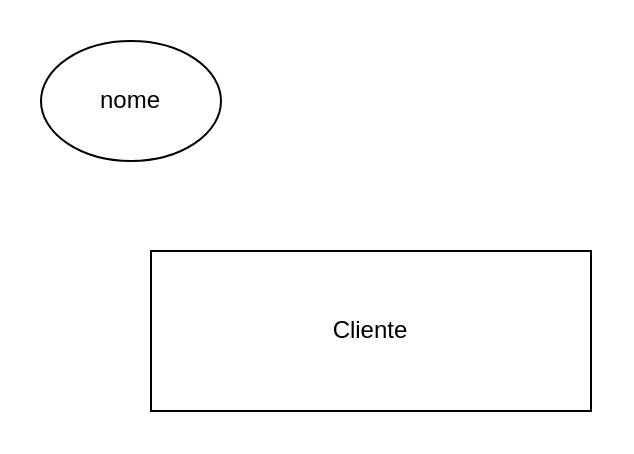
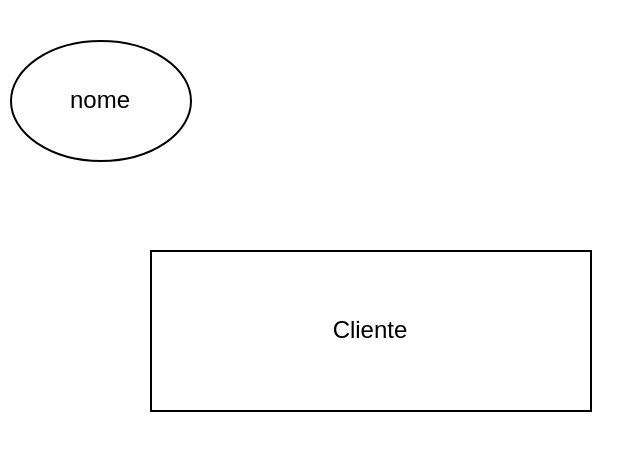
node "nome": moved (131, 101) -> (101, 101)
